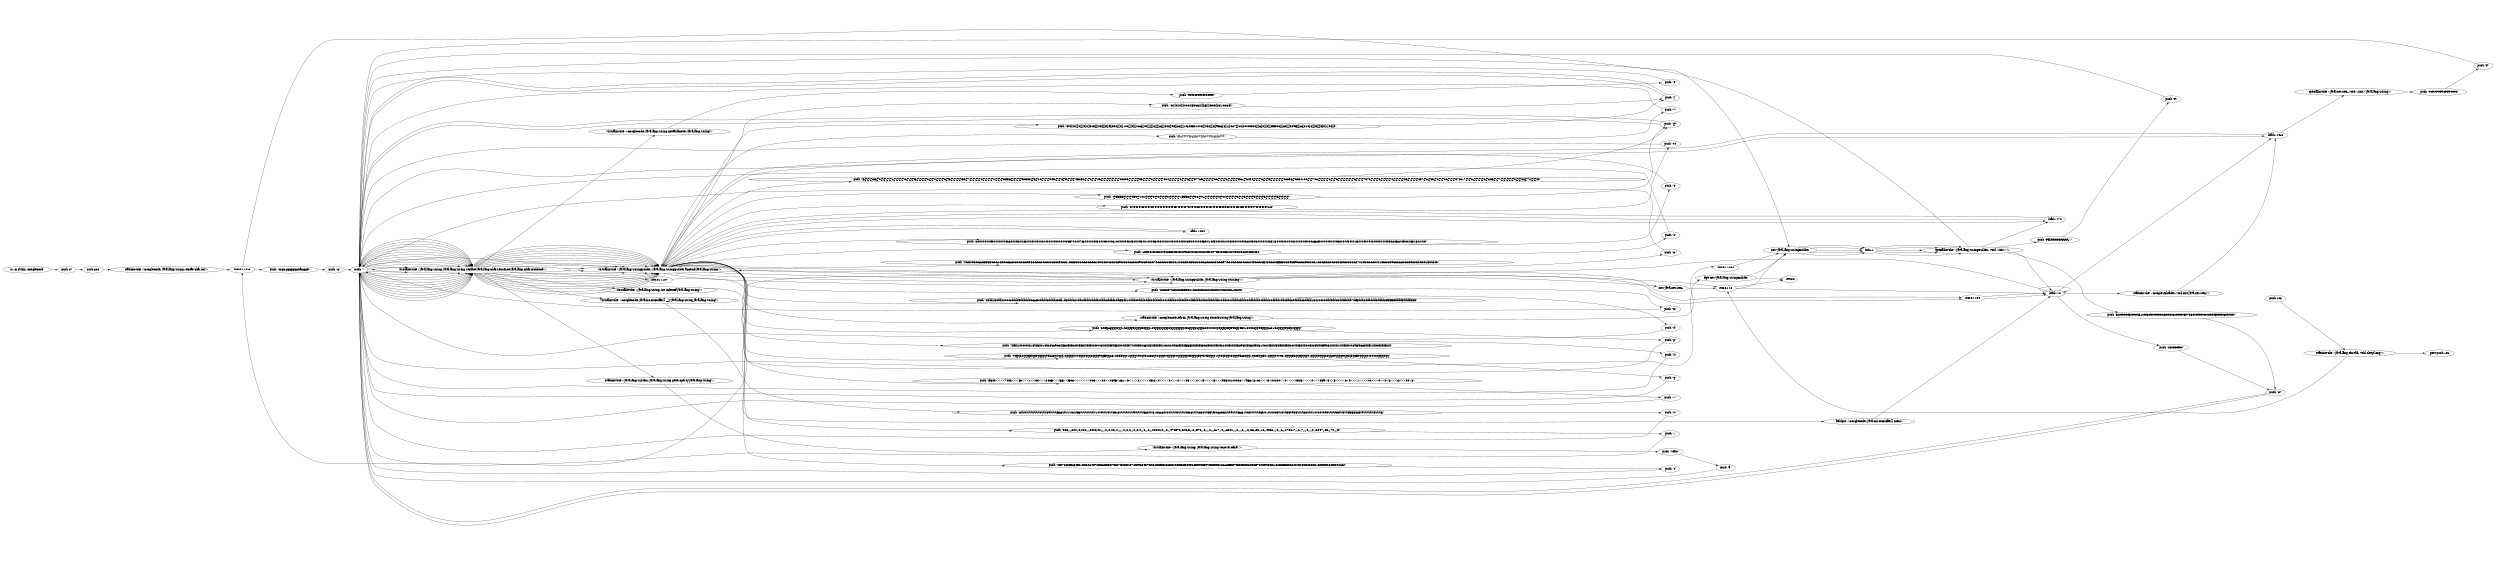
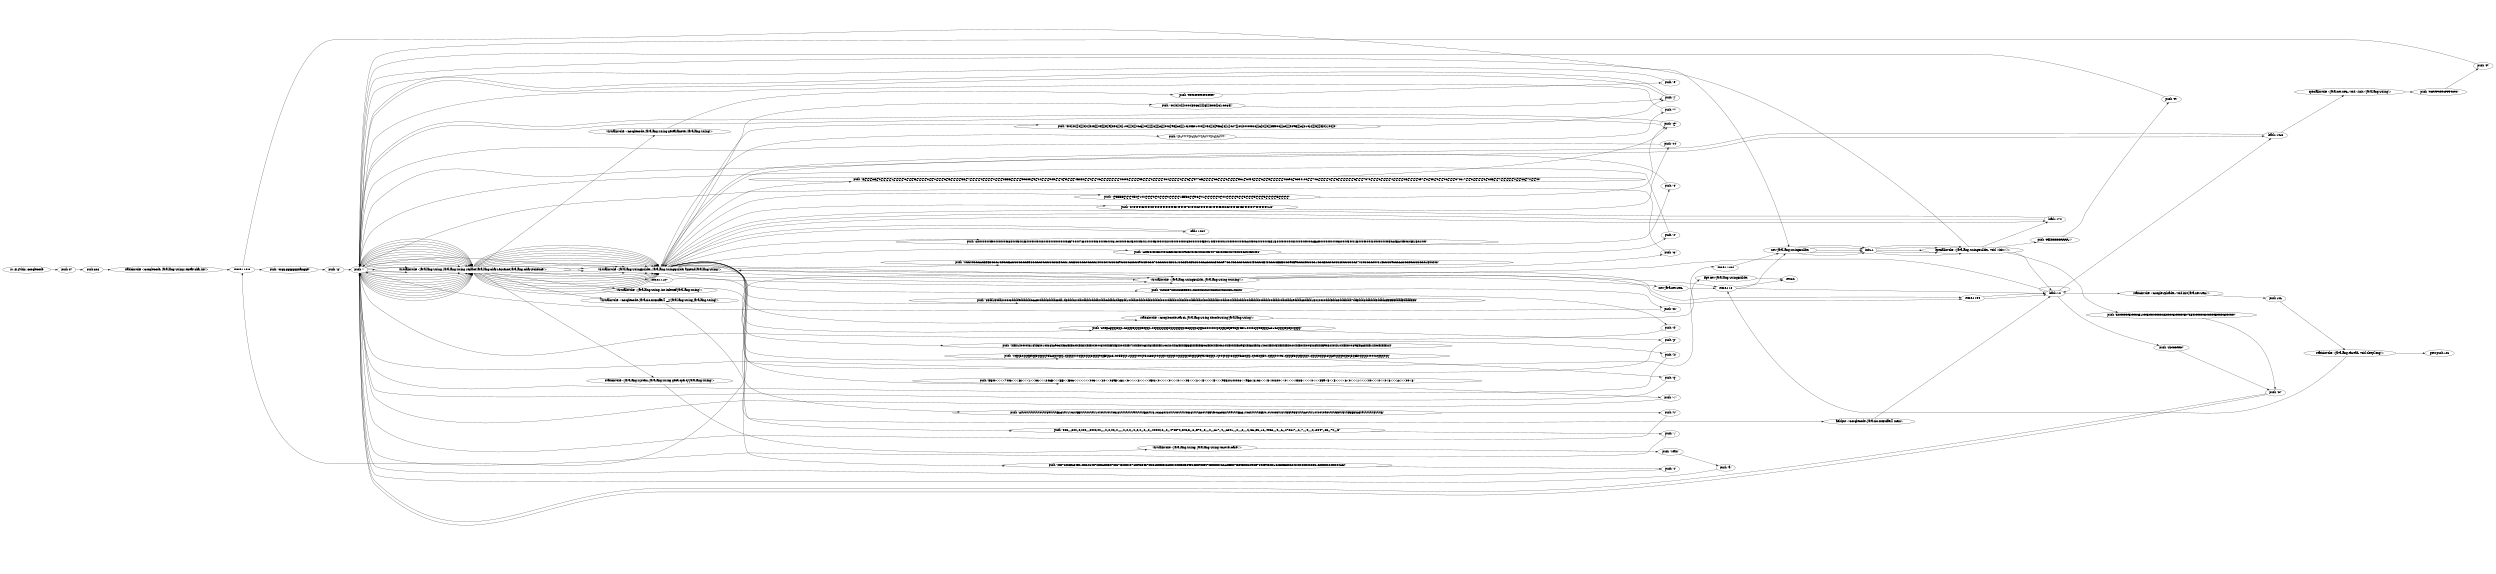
edge "staticinvoke <GoogleUploader: void init(java.net.URL)>" -> "load.r r413": now "staticinvoke <GoogleUploader: void init(java.net.URL)>" -> "push 10L"
edge "ifge new java.lang.StringBuilder" -> "new java.lang.StringBuilder": removed
